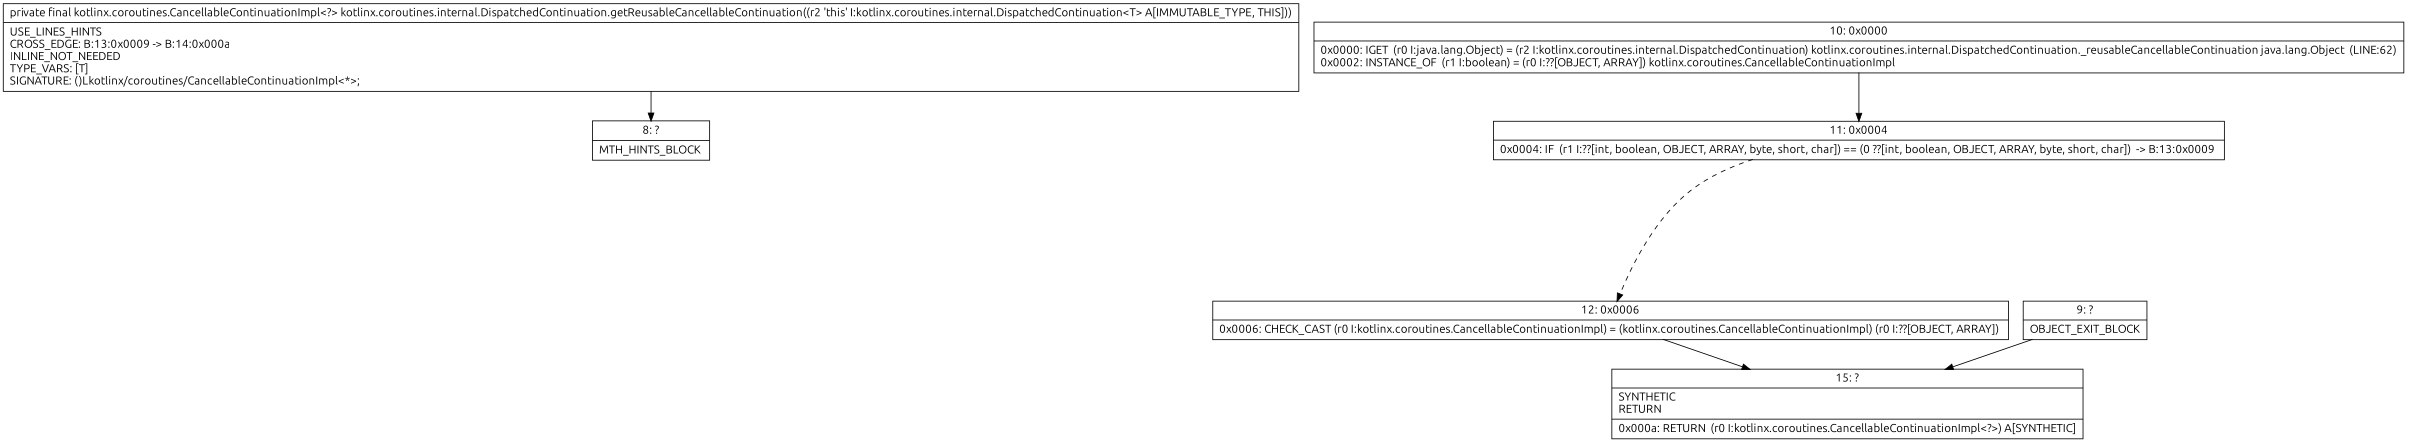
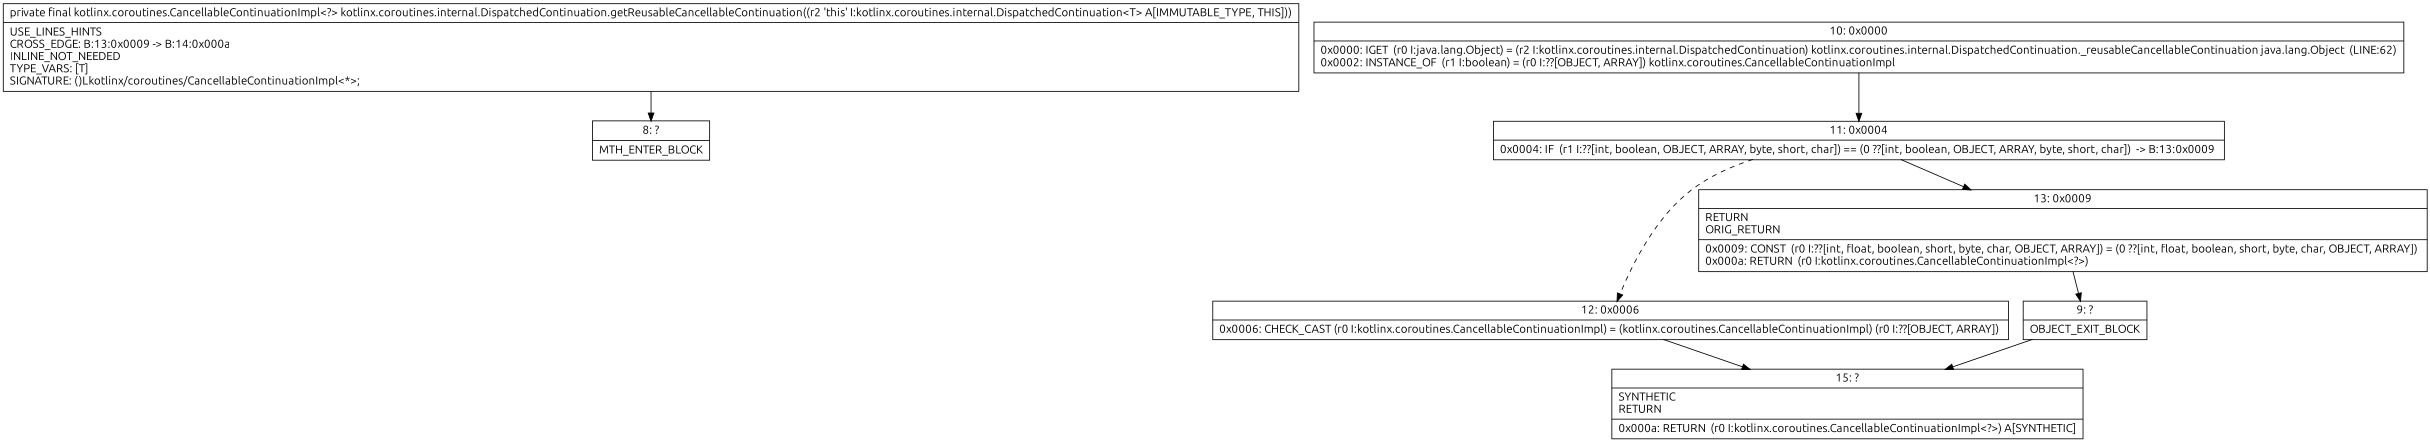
node "8: ?": text "MTH_HINTS_BLOCK" -> "MTH_ENTER_BLOCK"
node "13: 0x0009": added
